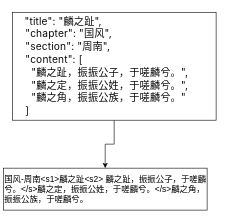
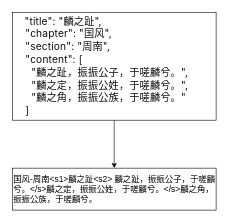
node "国风-周南<s1>麟之趾<s2> 麟之趾，振振公子，于嗟麟兮。</s>麟之定，振振公姓，于嗟麟兮。</s>麟之角，振振公族，于嗟麟兮。": moved (105, 189) -> (114, 189)
